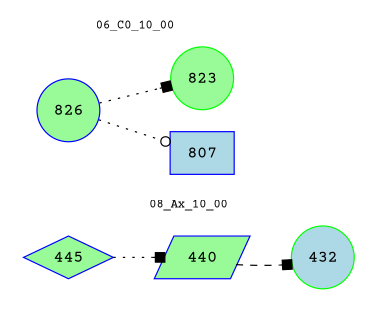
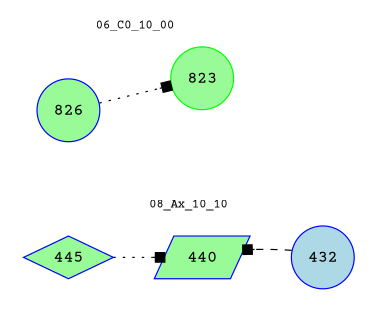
node "807": removed
cluster "08_Ax_10_00": label "08_Ax_10_00" -> "08_Ax_10_10"
node "432": color green -> blue
edge "440" -> "432": reversed
